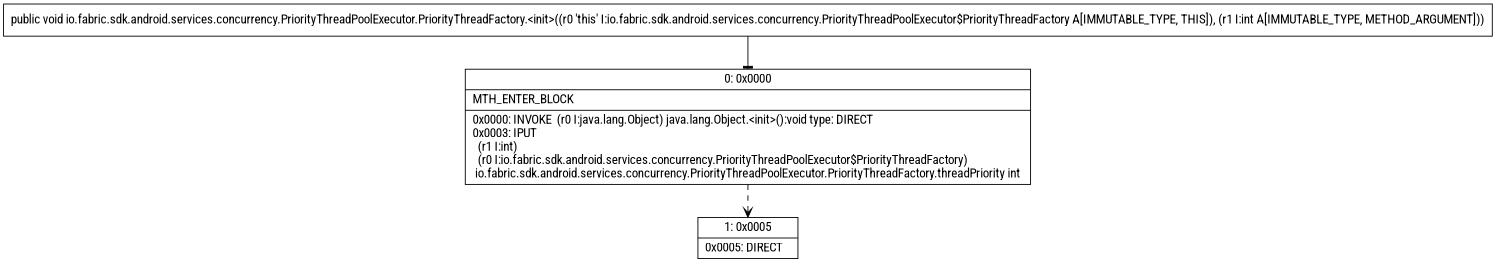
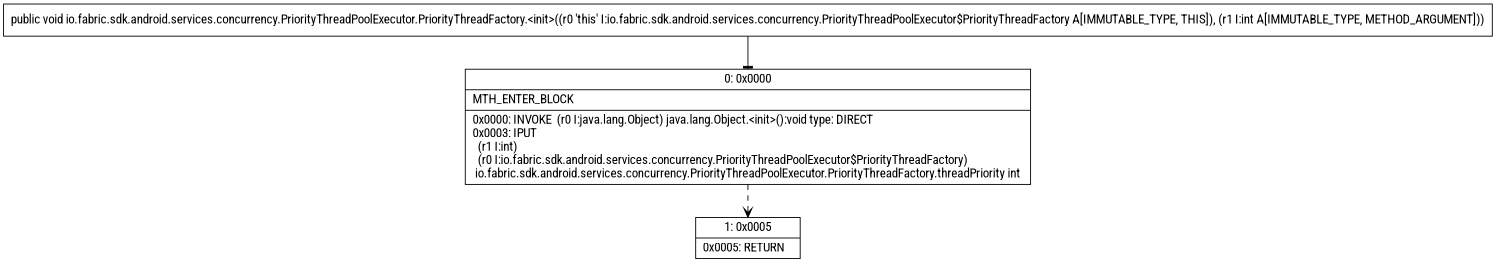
node "1: 0x0005": text "0x0005: DIRECT" -> "0x0005: RETURN"
